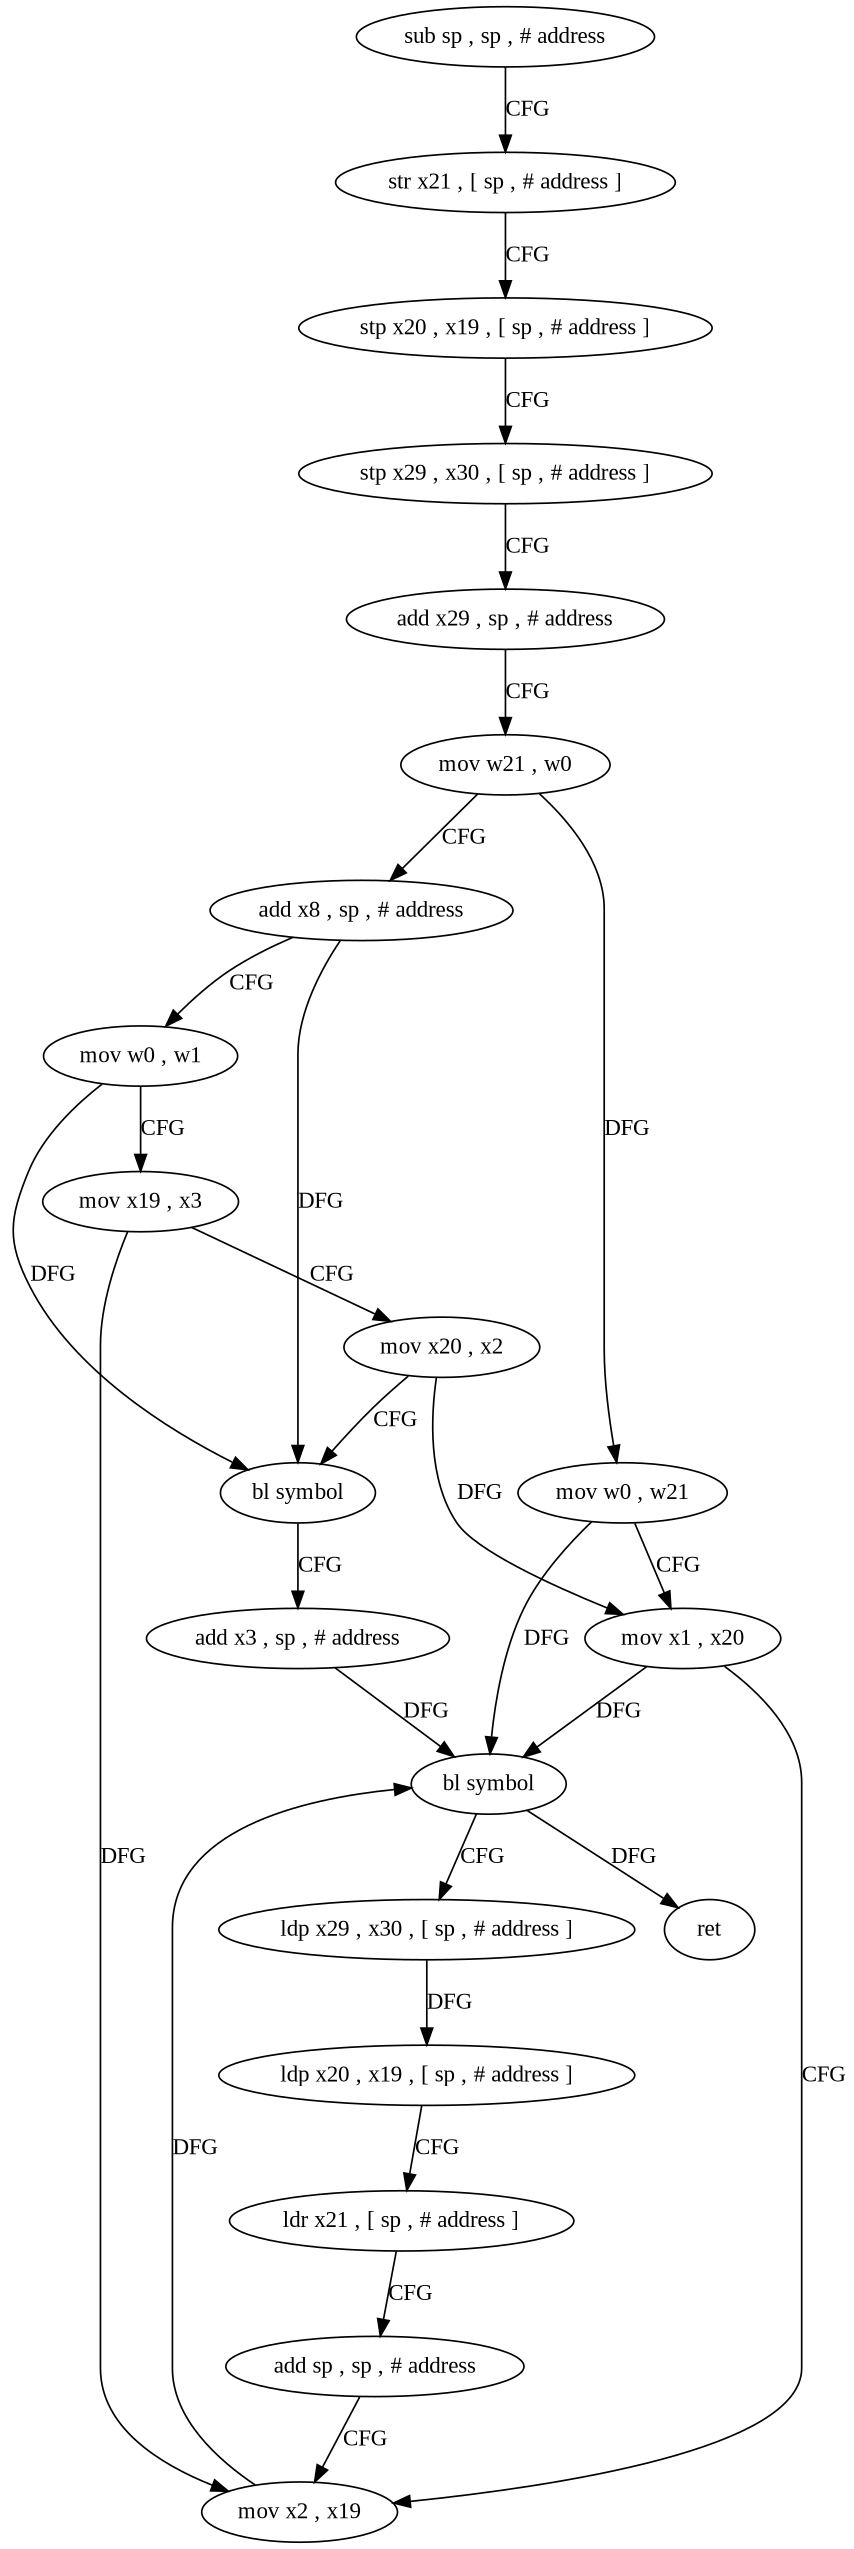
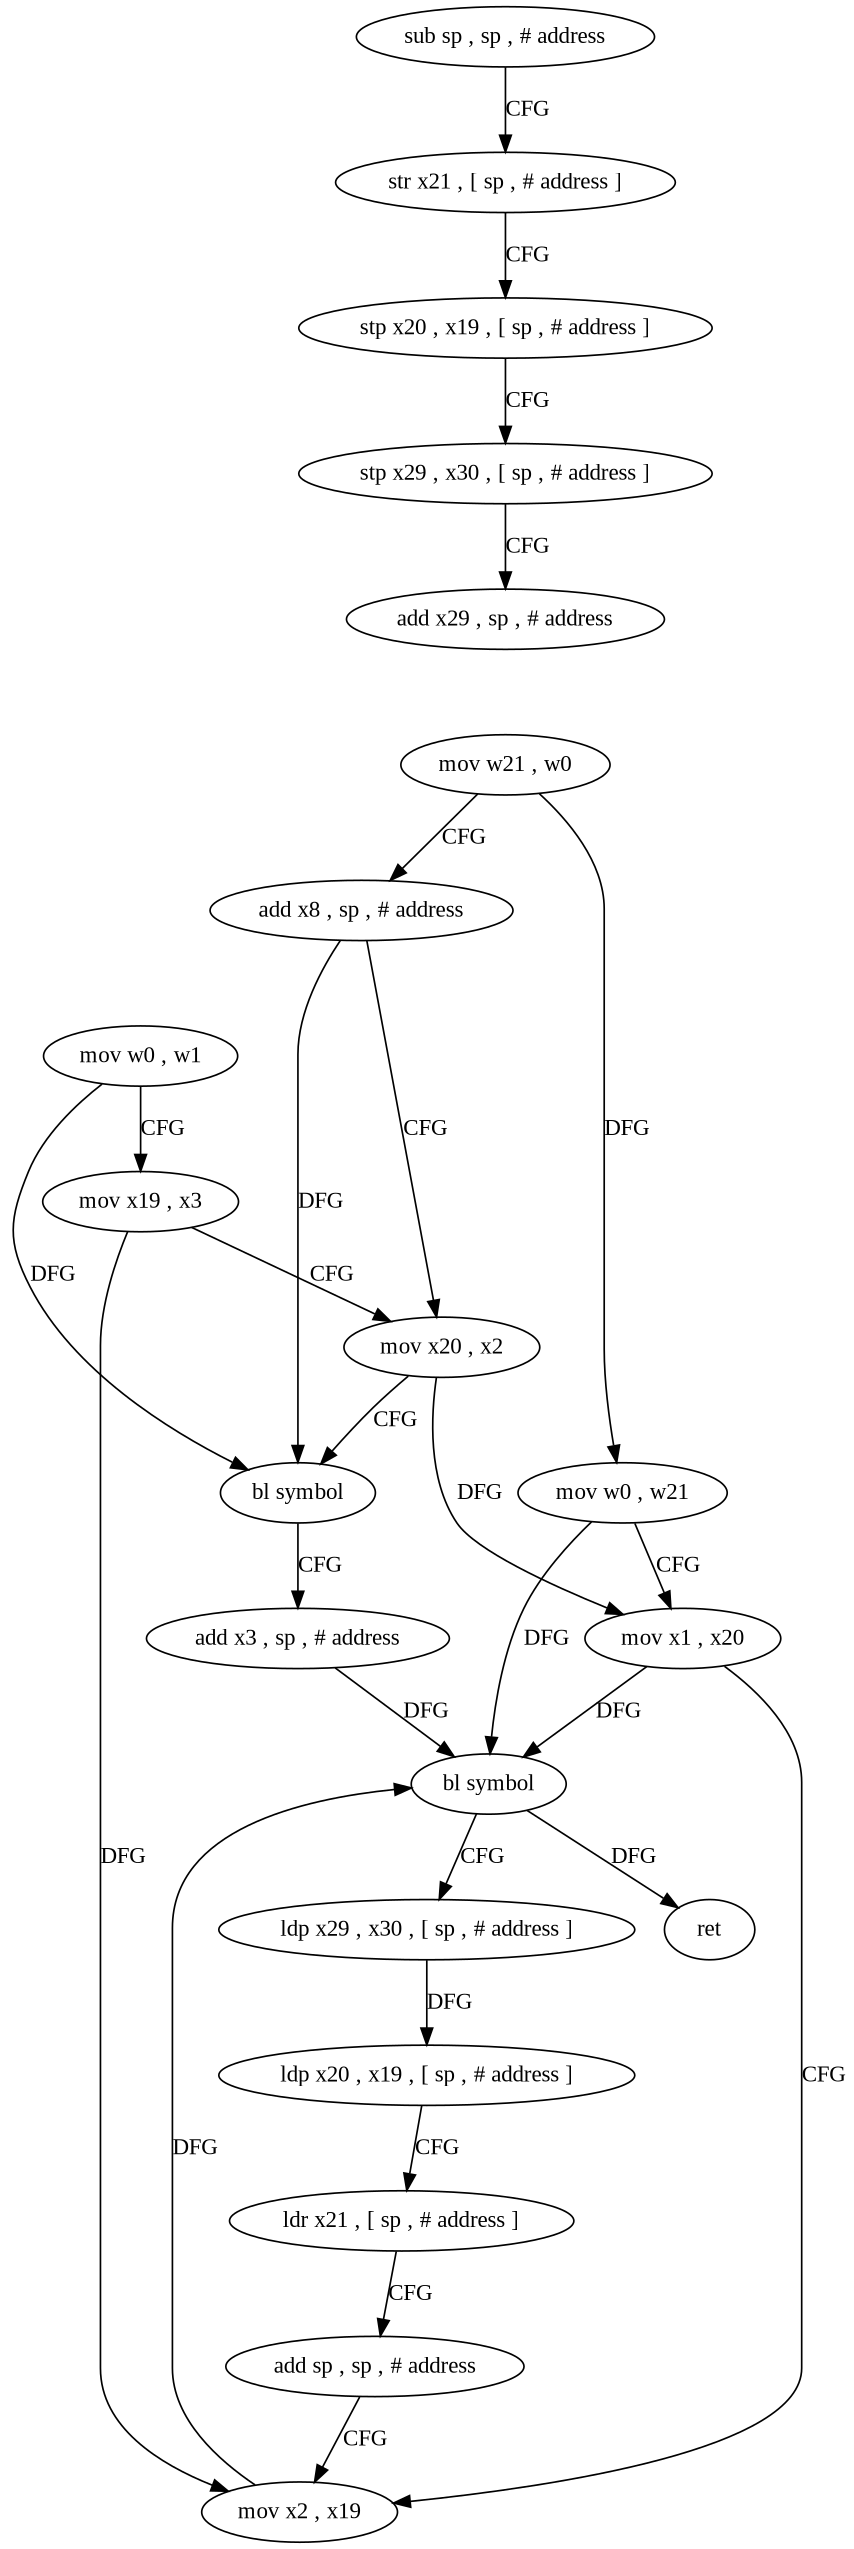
edge "add x29 , sp , # address" -> "mov w21 , w0": removed, label "CFG"
edge "add x8 , sp , # address" -> "mov w0 , w1": now "add x8 , sp , # address" -> "mov x20 , x2"
